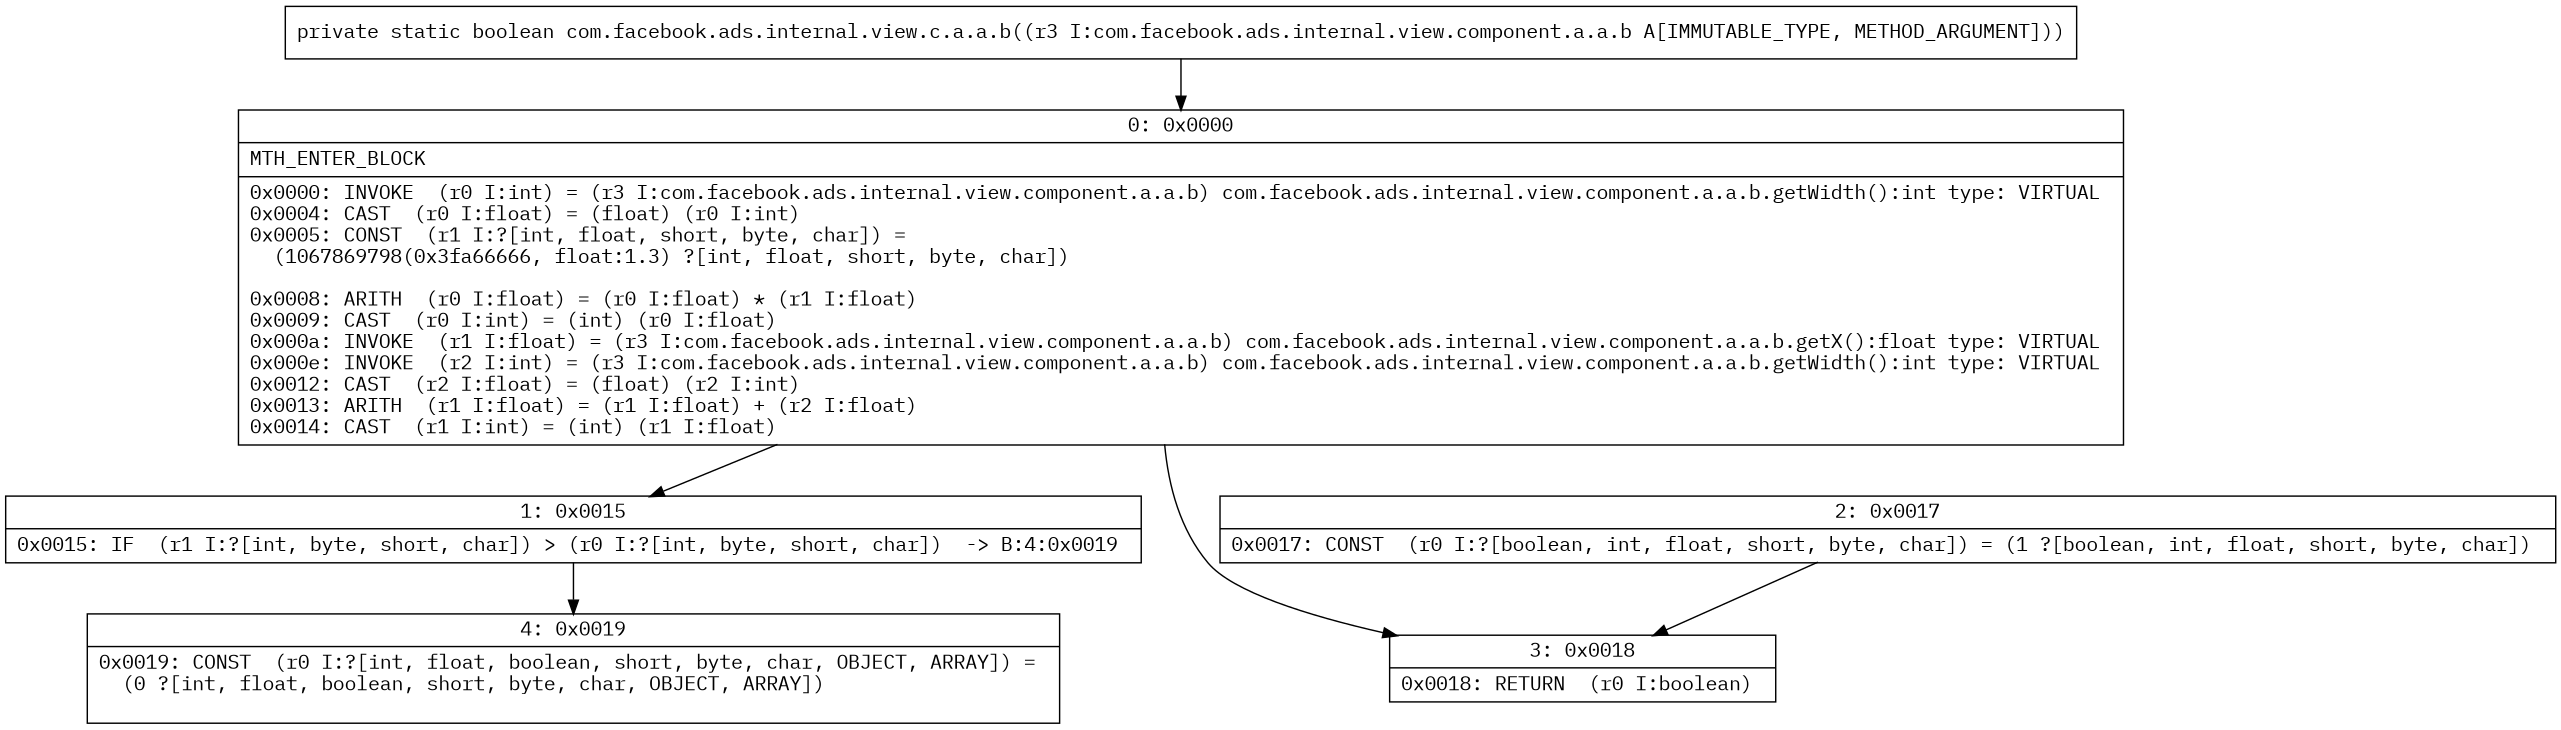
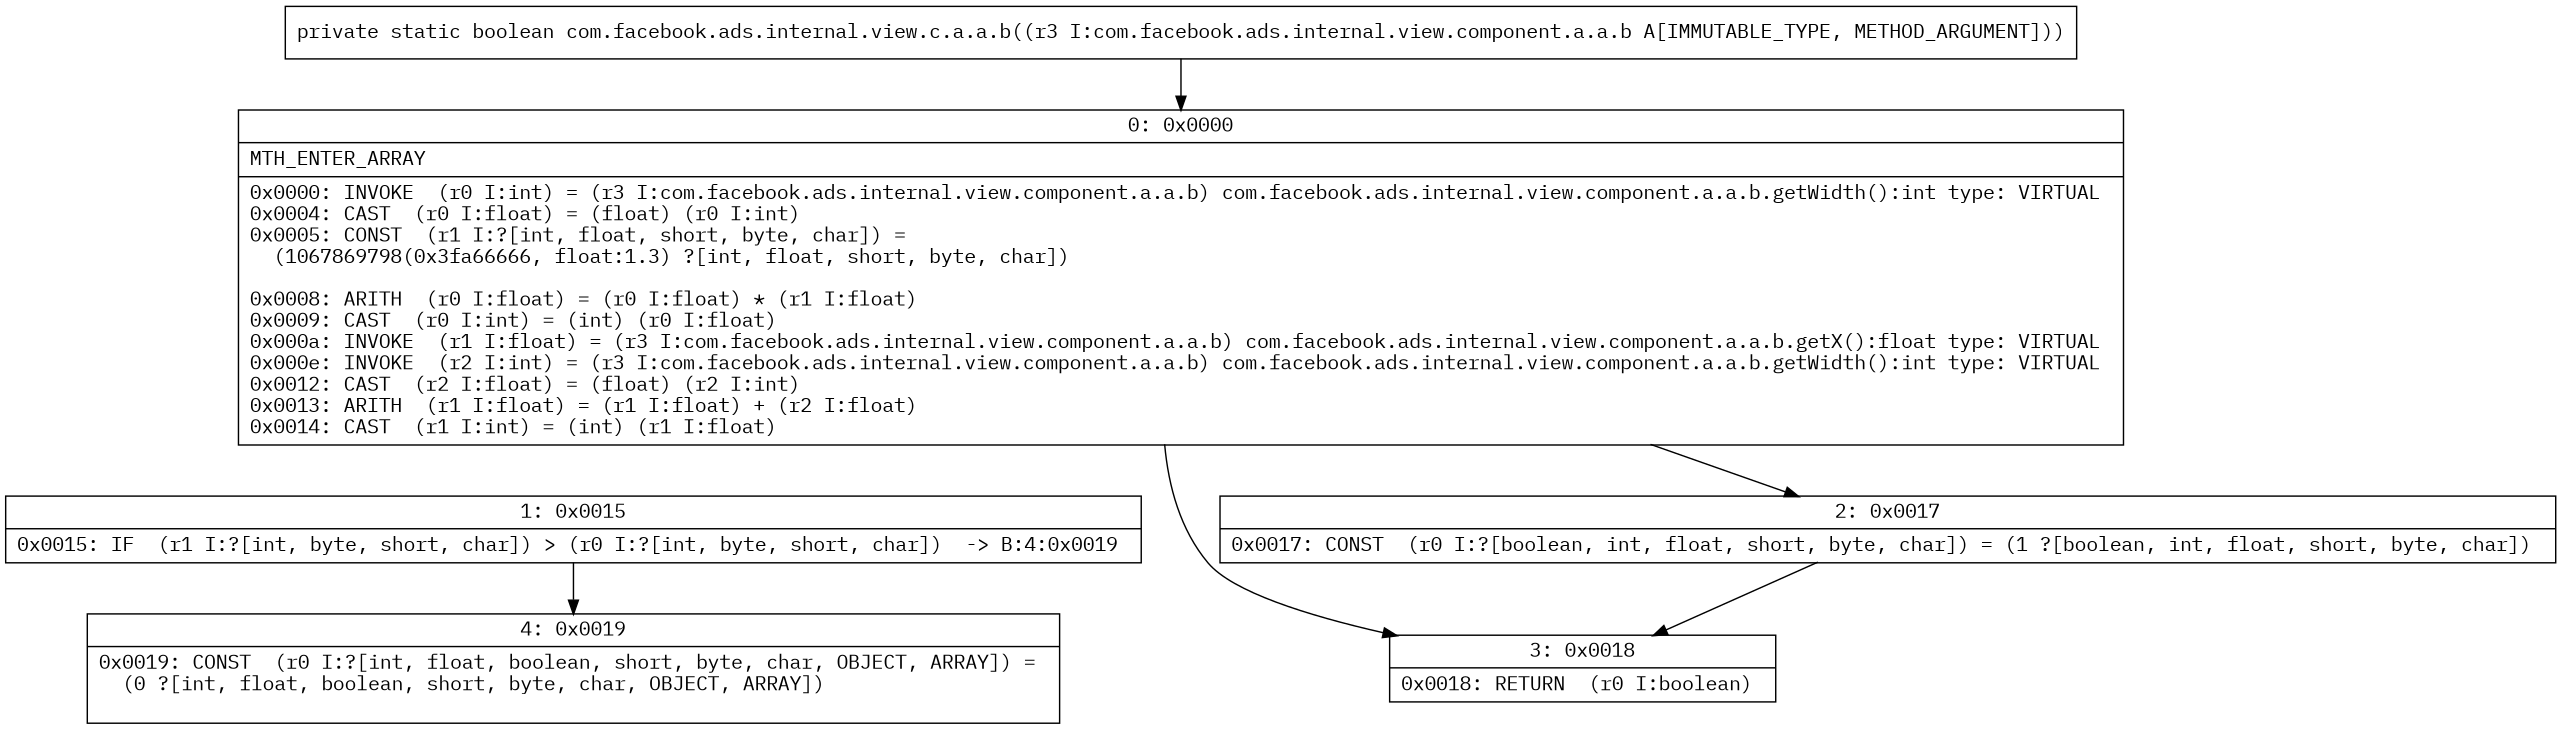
node "0: 0x0000": text "MTH_ENTER_BLOCK" -> "MTH_ENTER_ARRAY"
edge "0: 0x0000" -> "1: 0x0015": now "0: 0x0000" -> "2: 0x0017"
